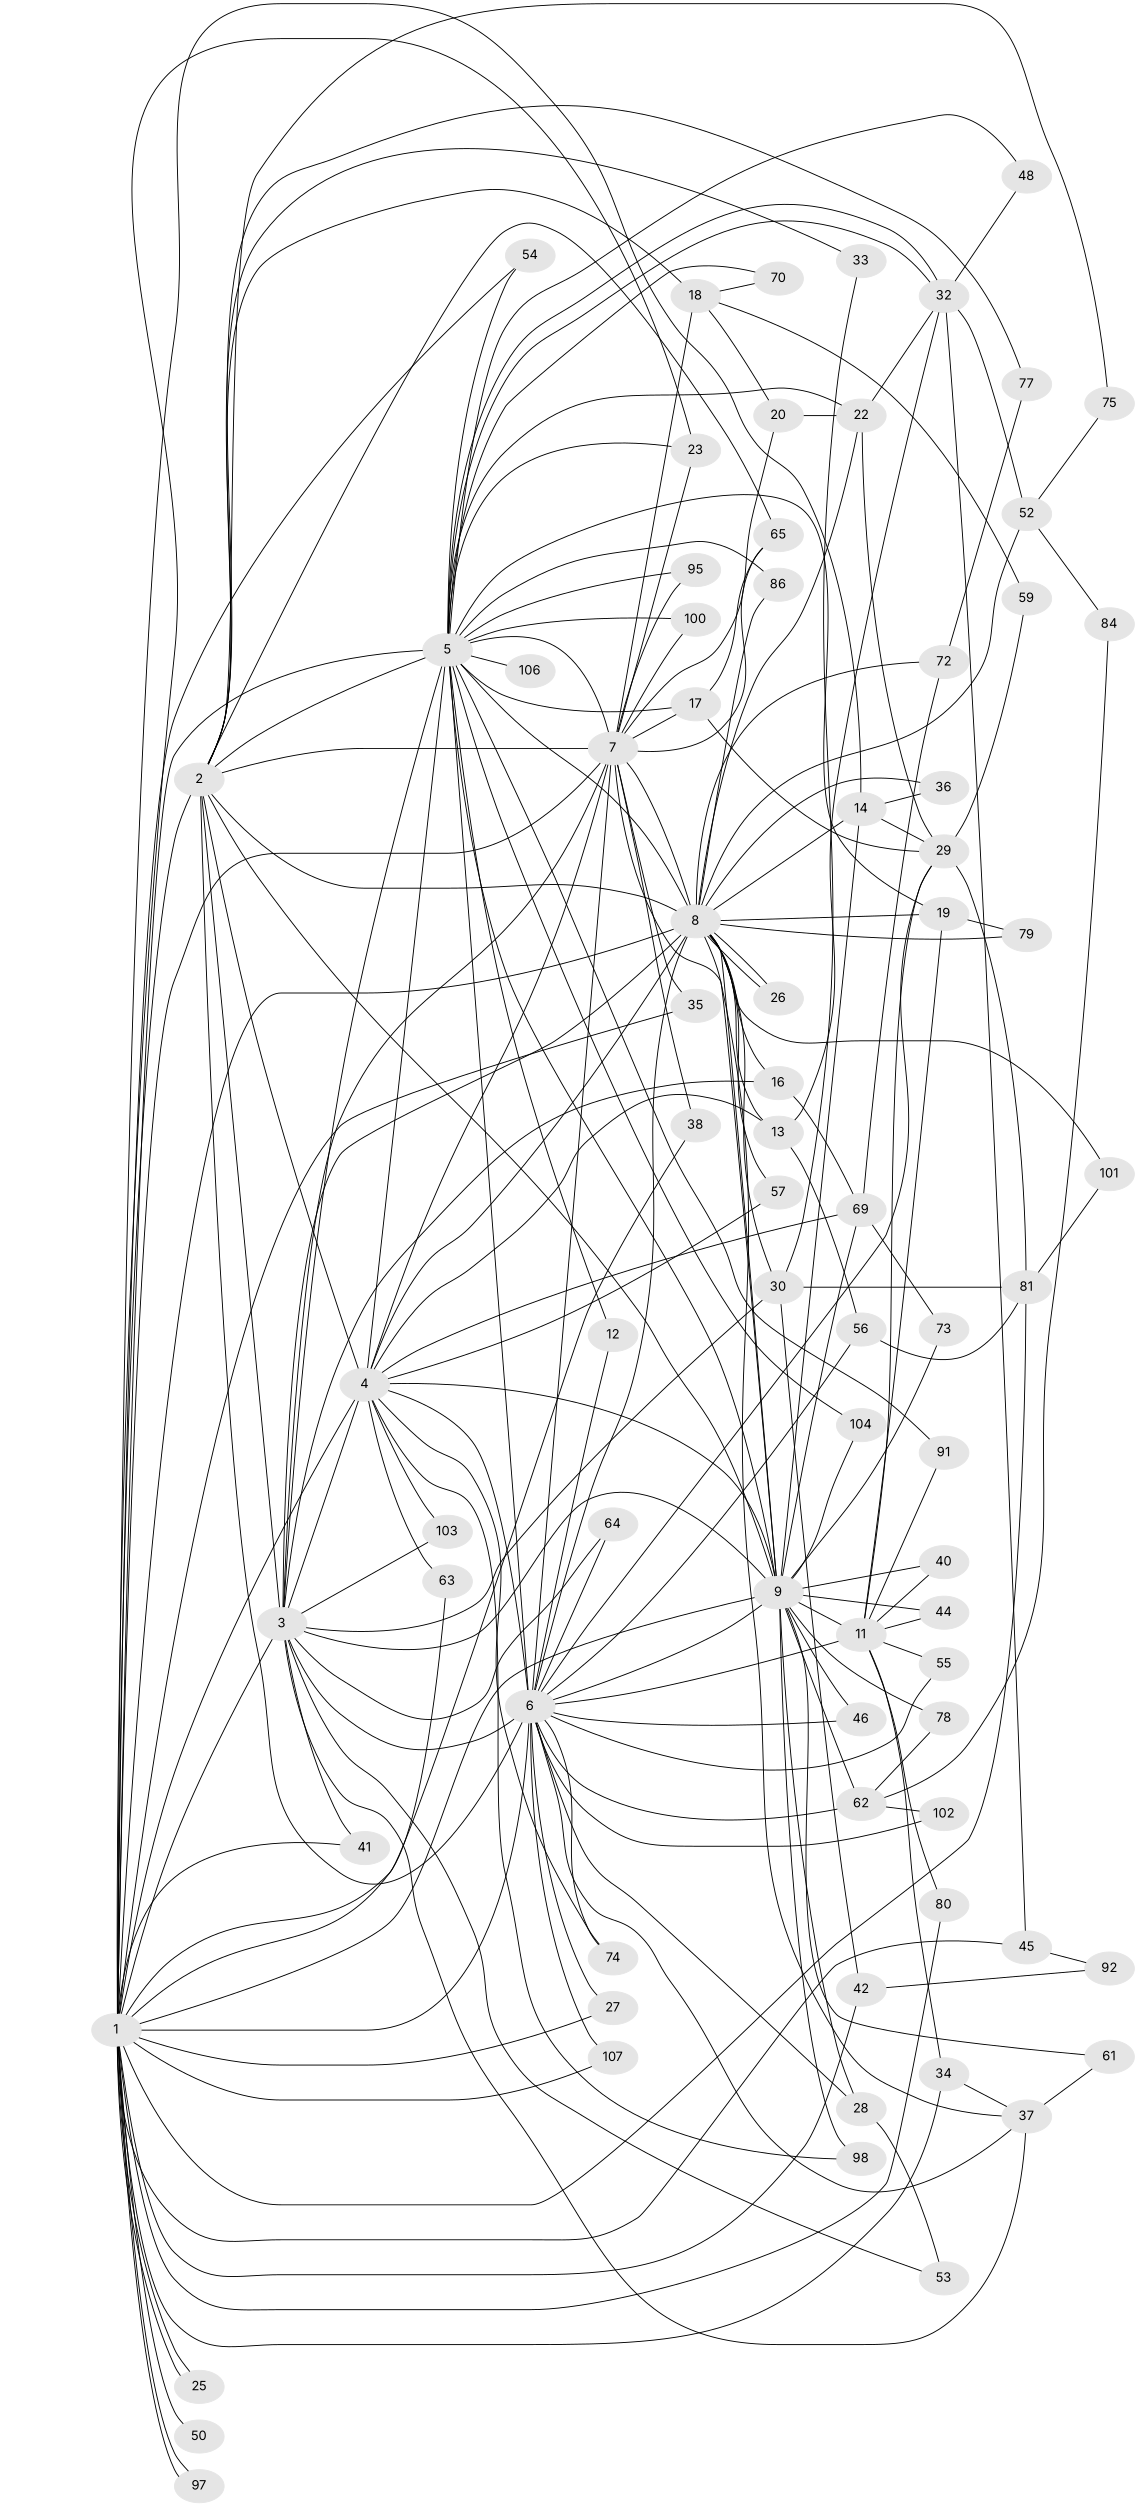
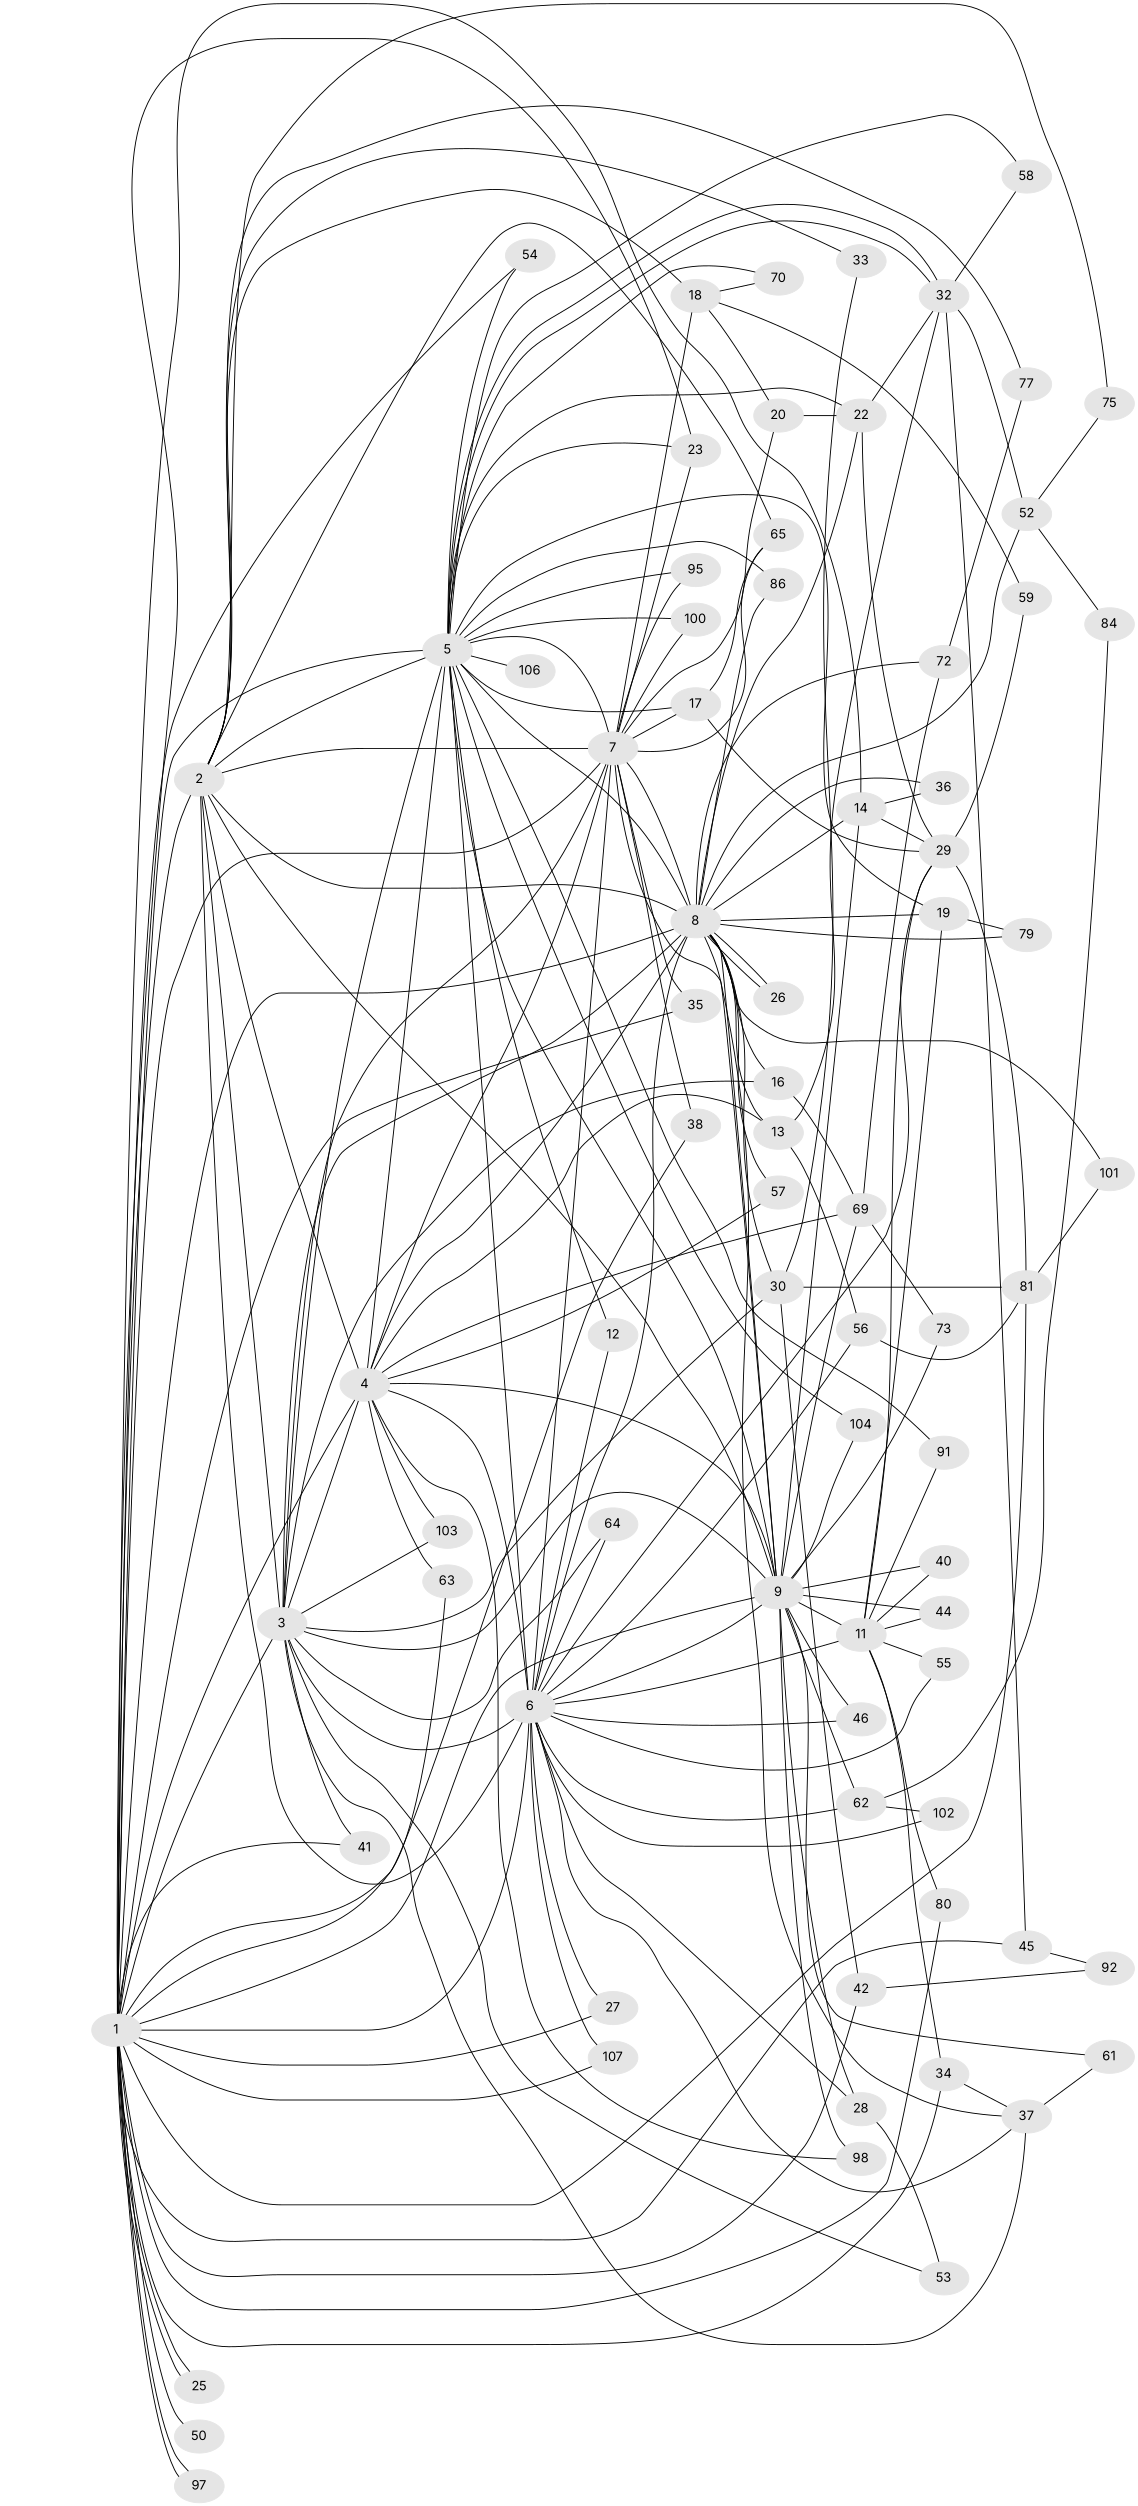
node "48": label "48" -> "58"
node "78": removed
node "74": removed
